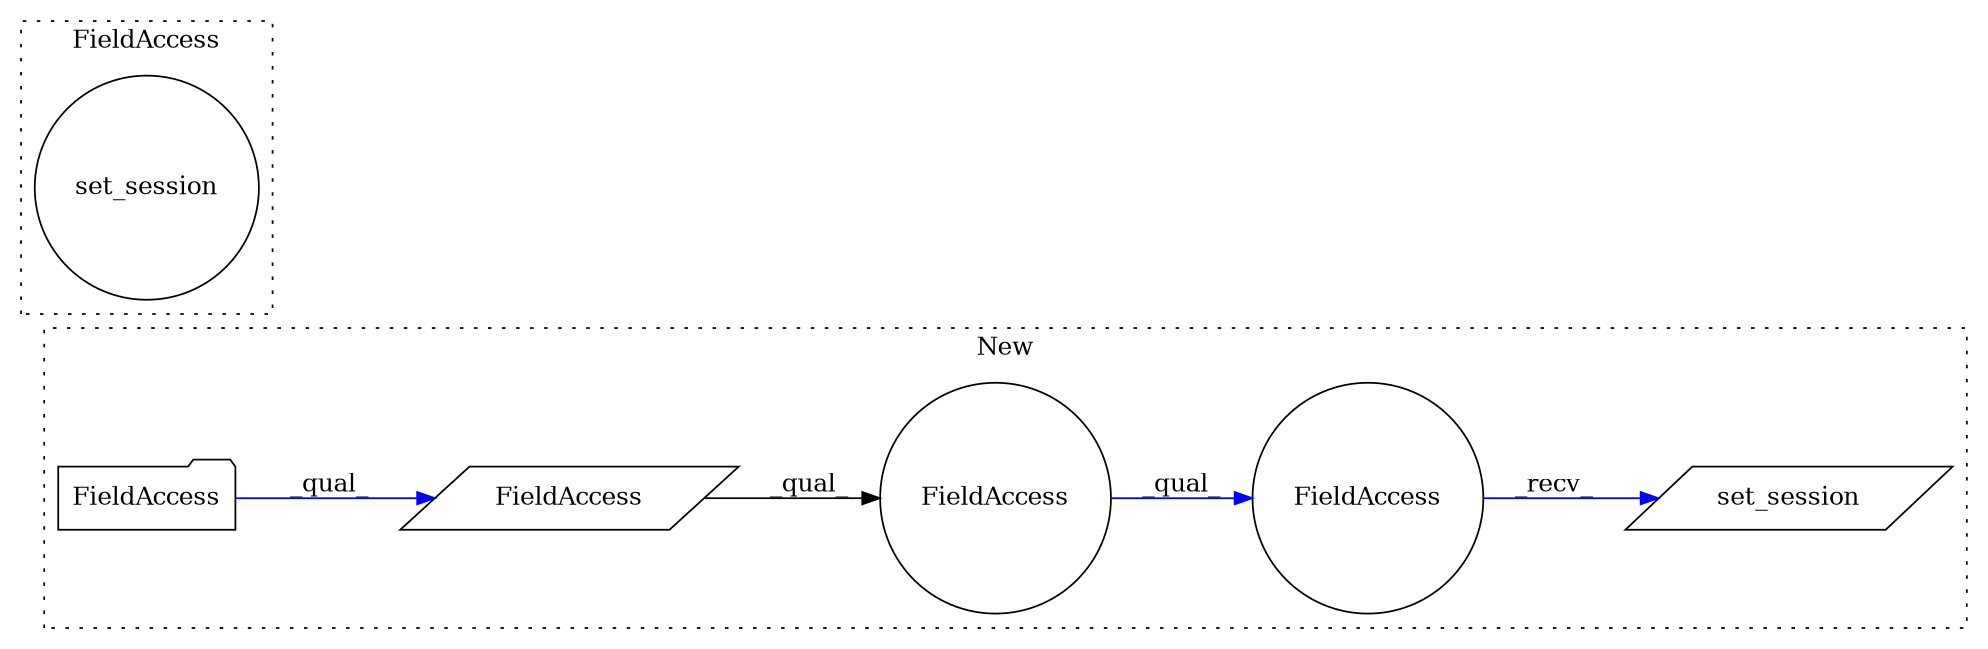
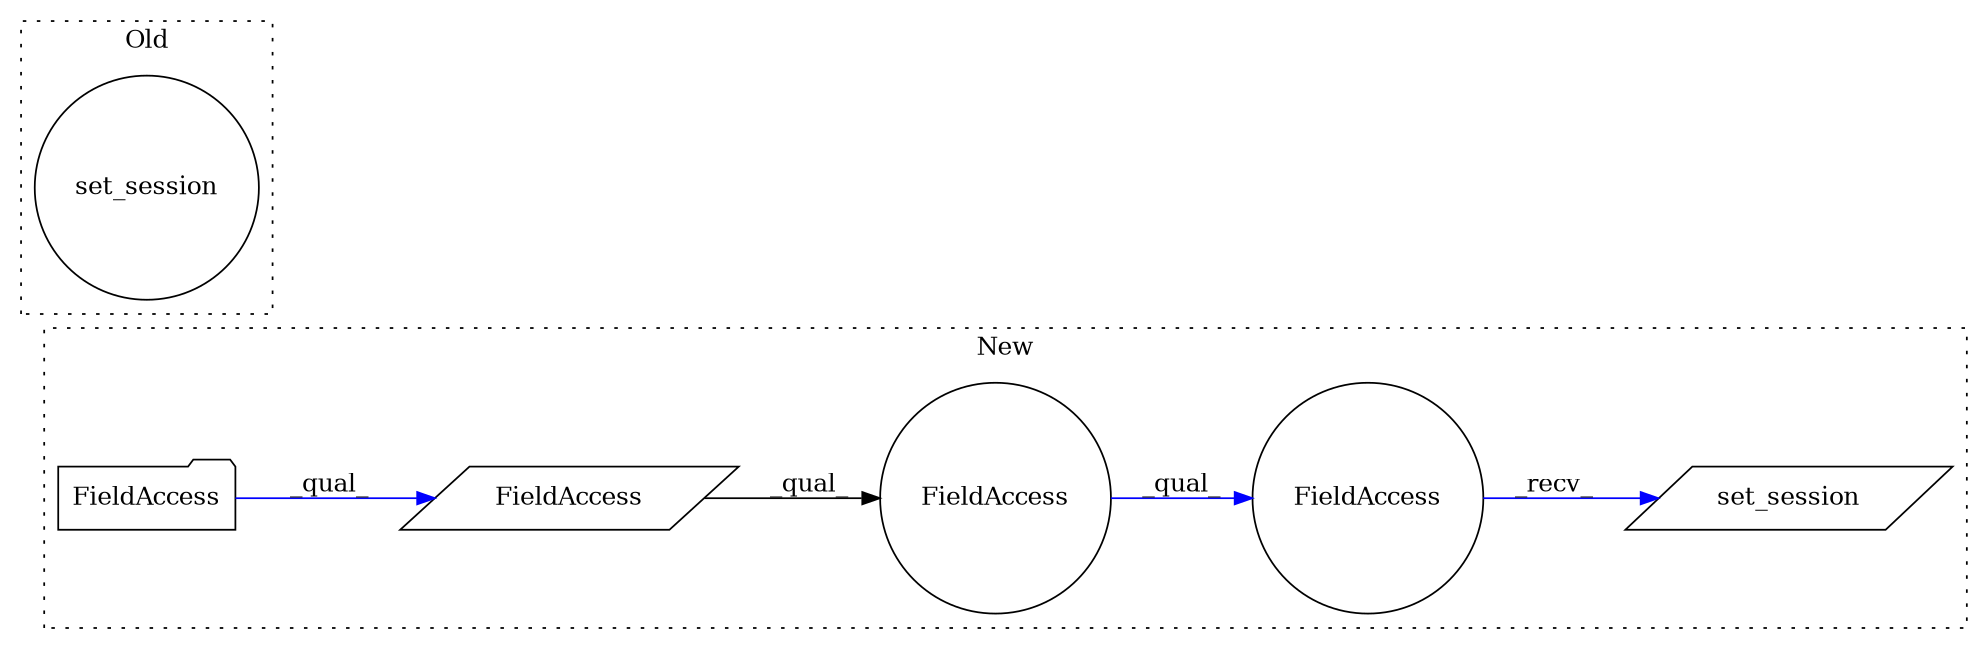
cluster "FieldAccess": label "FieldAccess" -> "Old"
